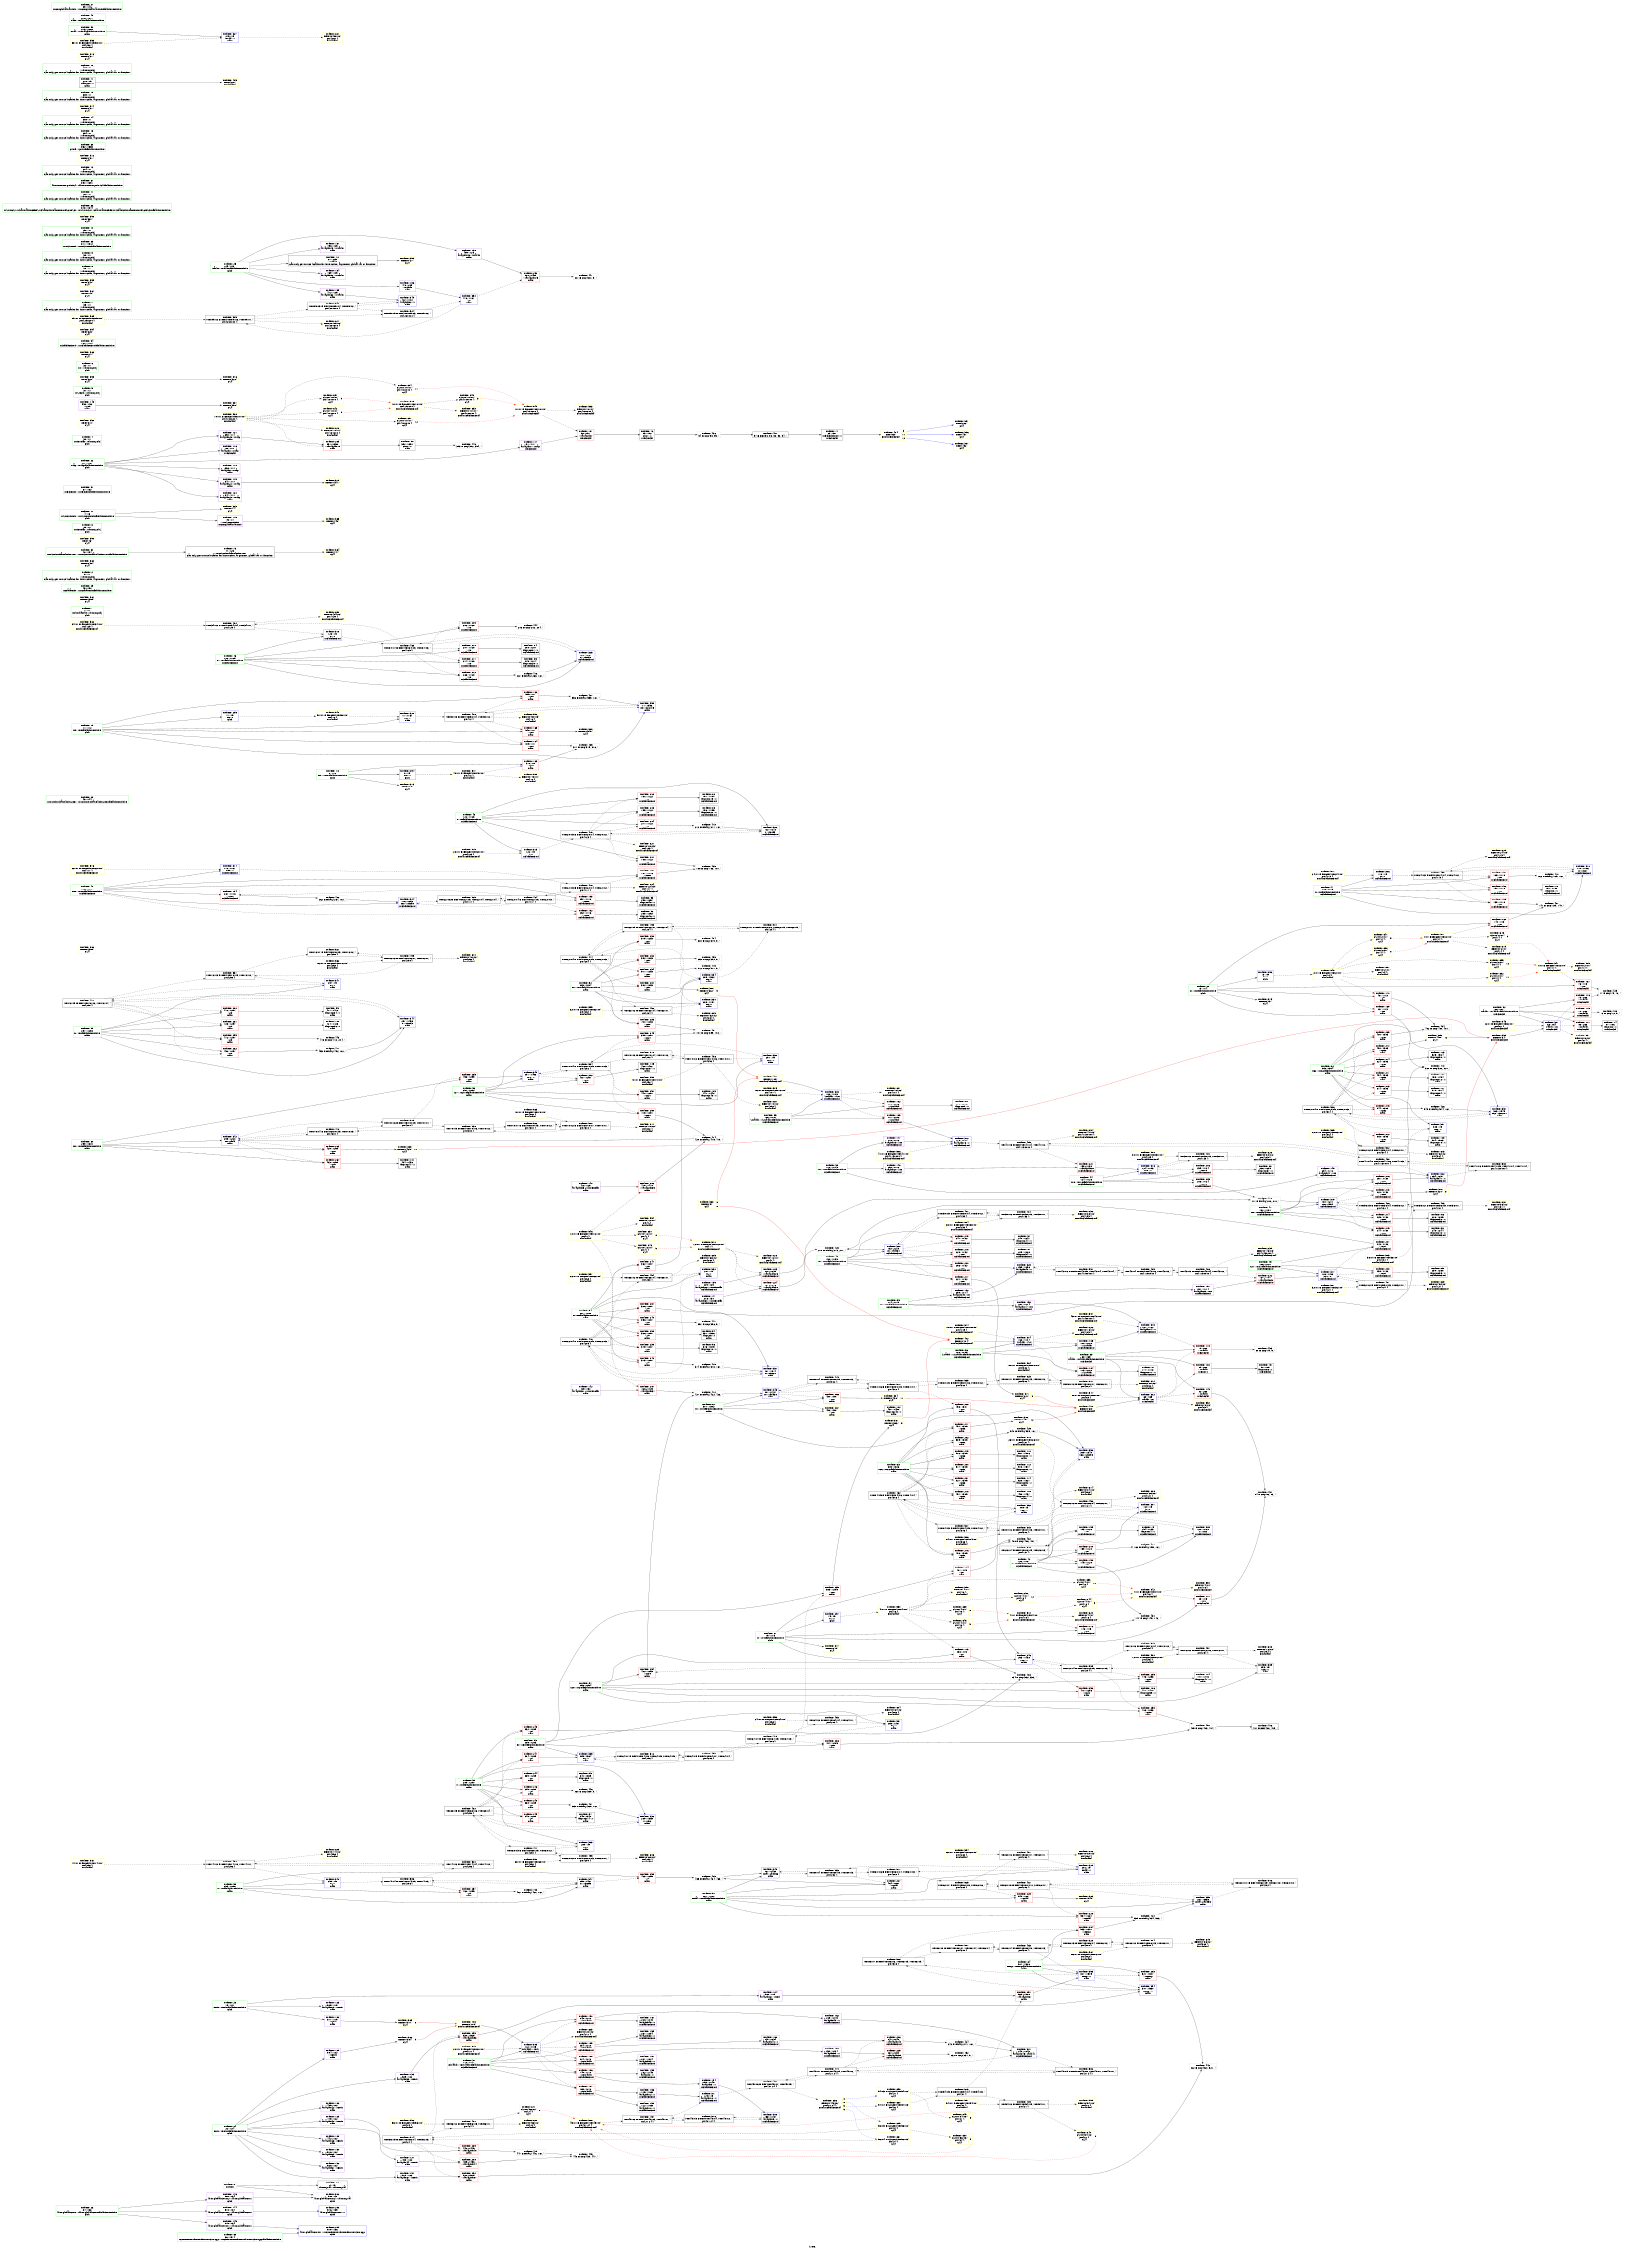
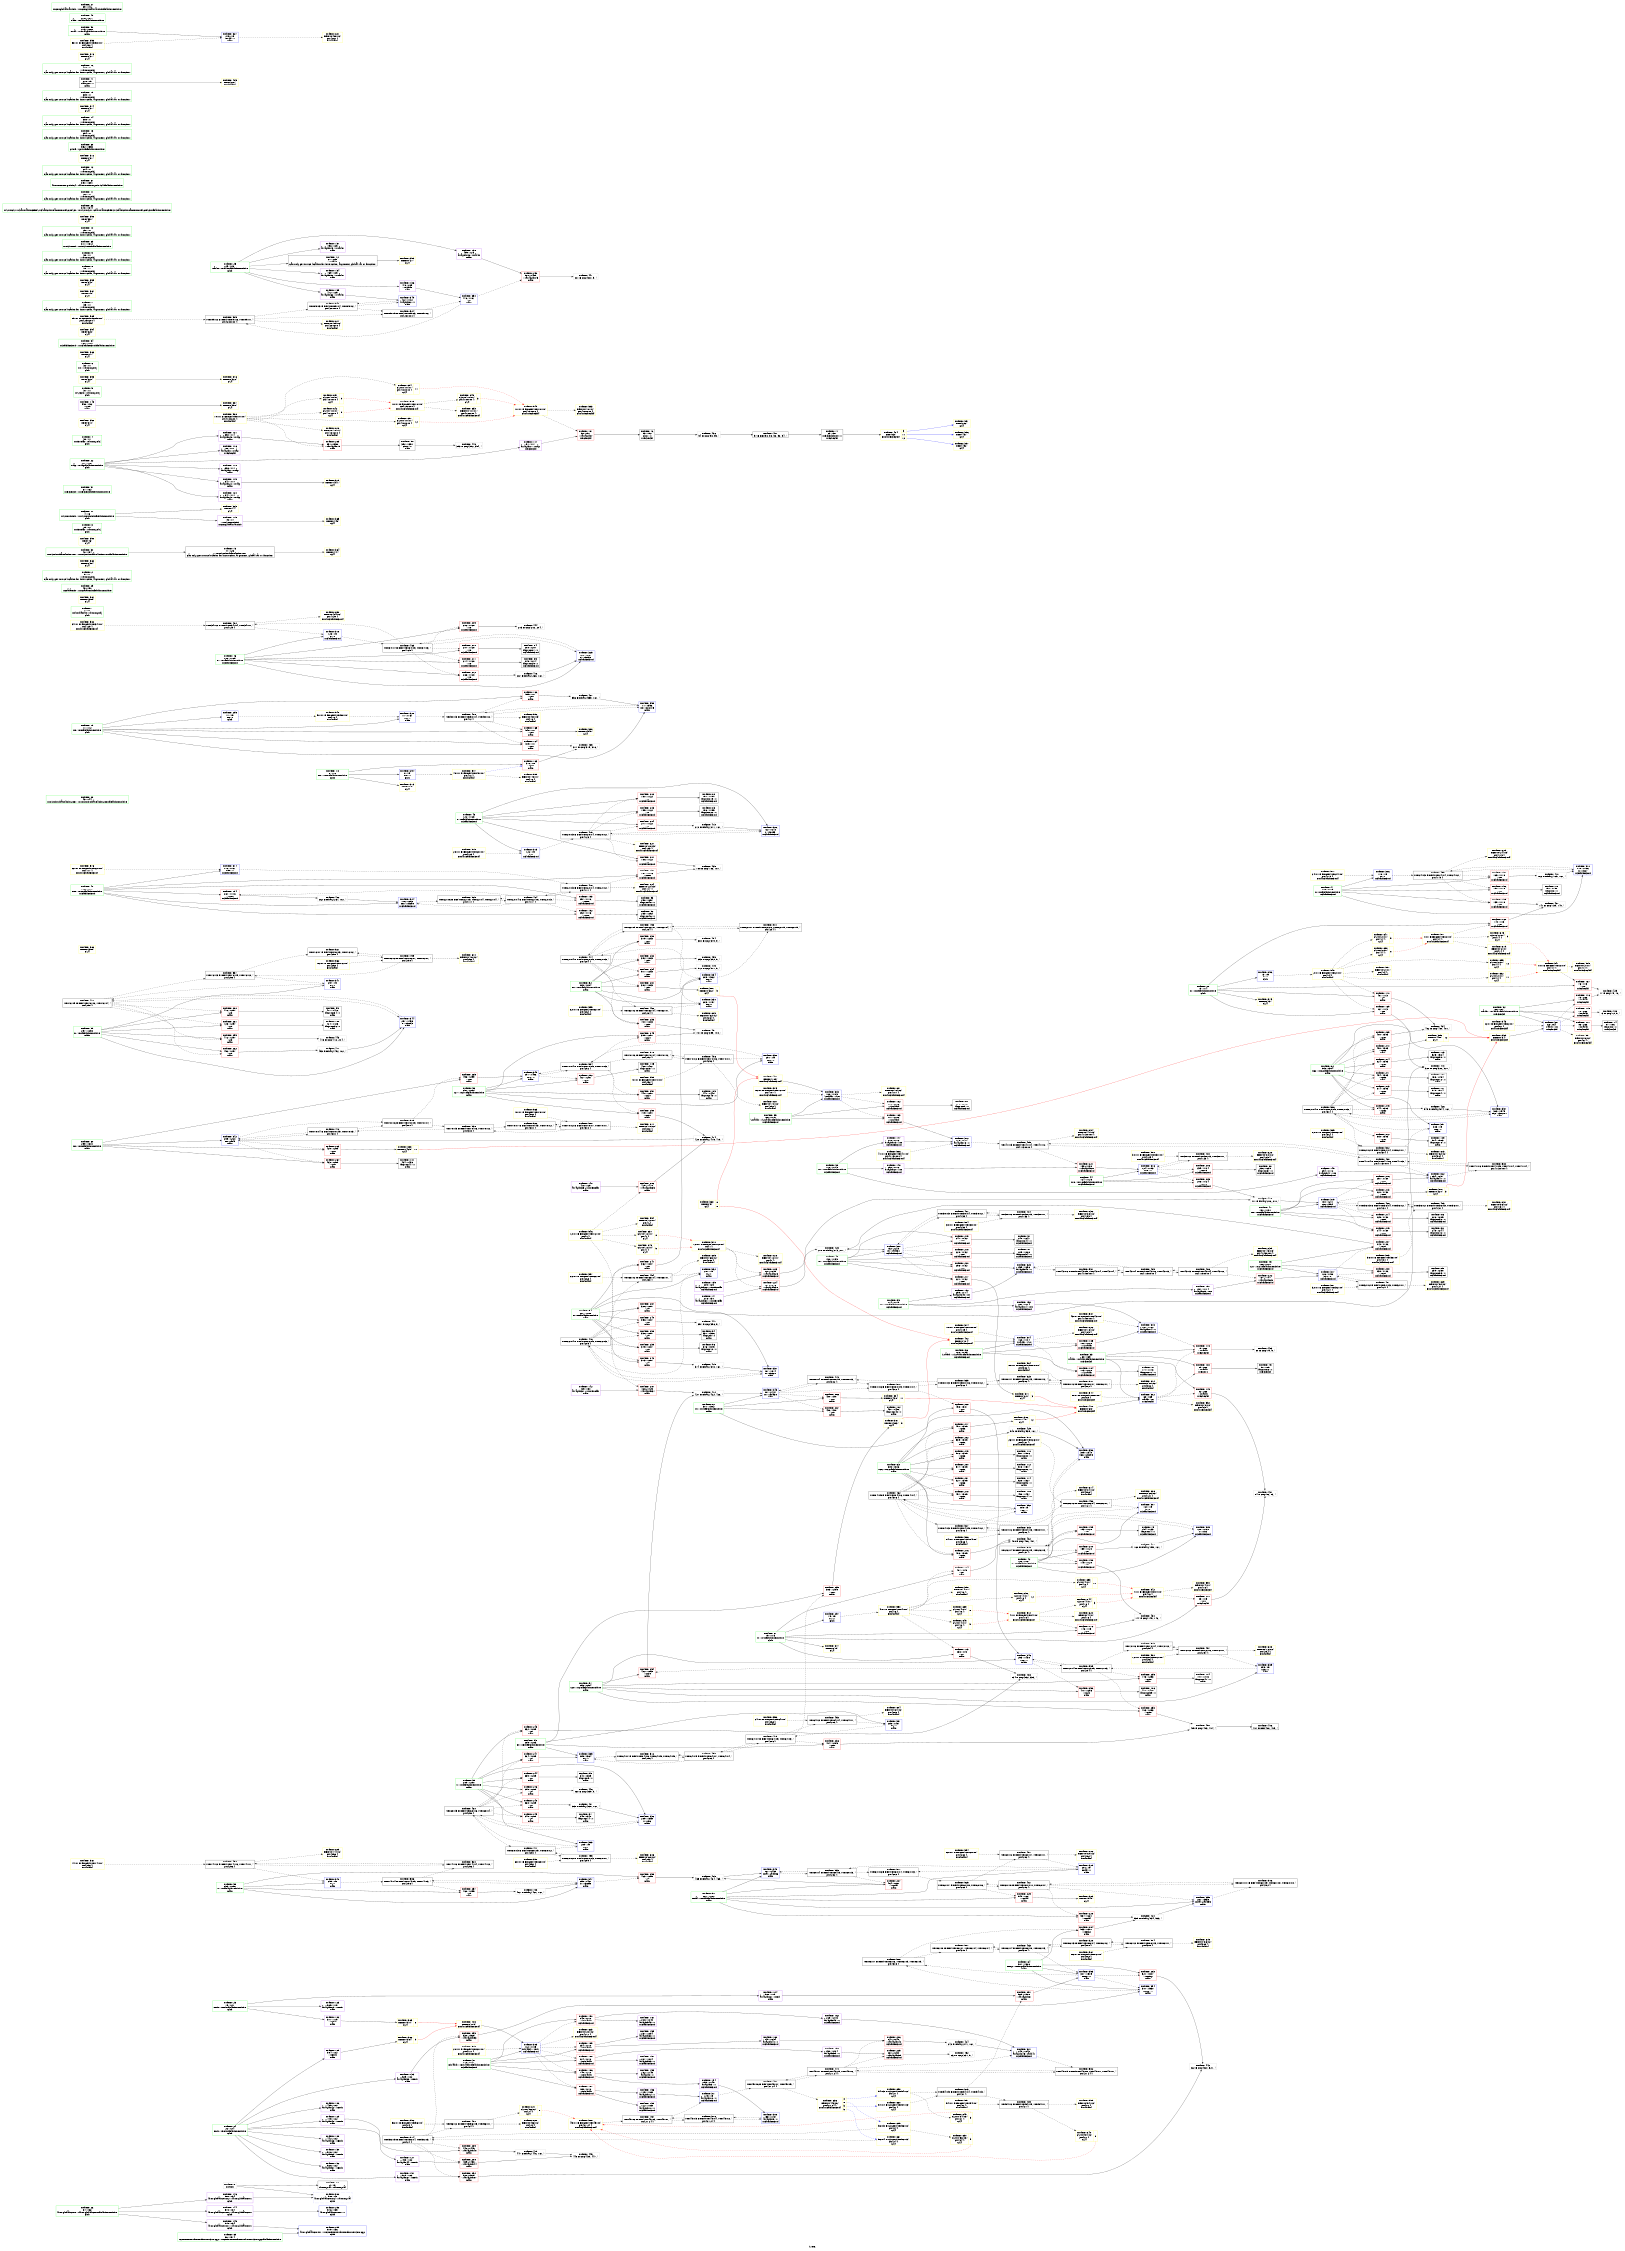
edge "NodeID: 40" -> "NodeID: 192": style dashed -> solid
node "NodeID: 267": color yellow -> red
edge "NodeID: 460" -> "NodeID: 248": color blue -> black
